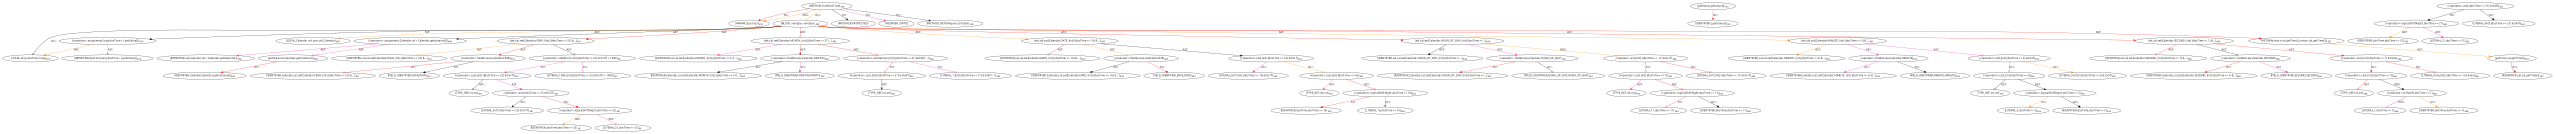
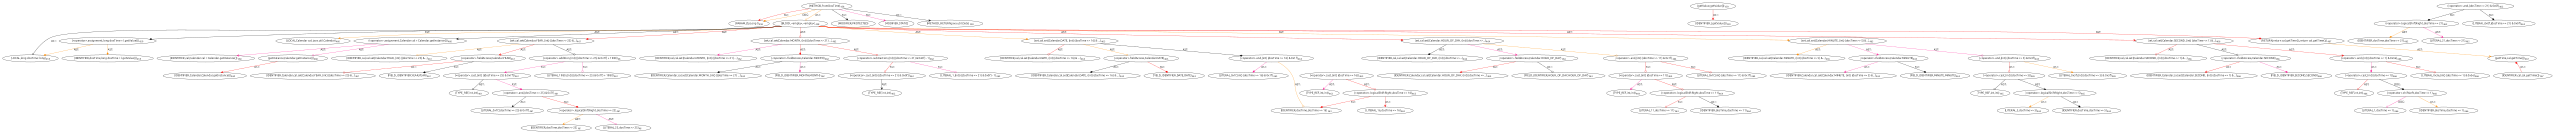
edge "(set,cal.set(Calendar.HOUR_OF_DAY, (int) (dosTime >>...)" -> "(<operator>.and,(int) (dosTime >> 11) & 0x1f)": label "DDG: " -> "AST: "
edge "(<operator>.and,(int) (dosTime >> 16) & 0x1f)" -> "(<operator>.cast,(int) (dosTime >> 16))": now "(<operator>.and,(int) (dosTime >> 16) & 0x1f)" -> "(IDENTIFIER,dosTime,dosTime >> 16)"
edge "(getTime,cal.getTime())" -> "(IDENTIFIER,cal,cal.getTime())": reversed
